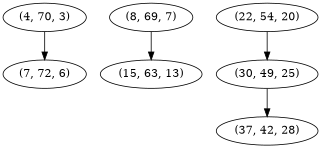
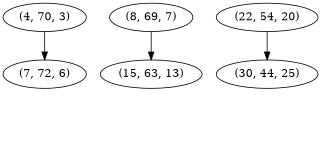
node "(30, 49, 25)": label "(30, 49, 25)" -> "(30, 44, 25)"
node "(37, 42, 28)": removed
